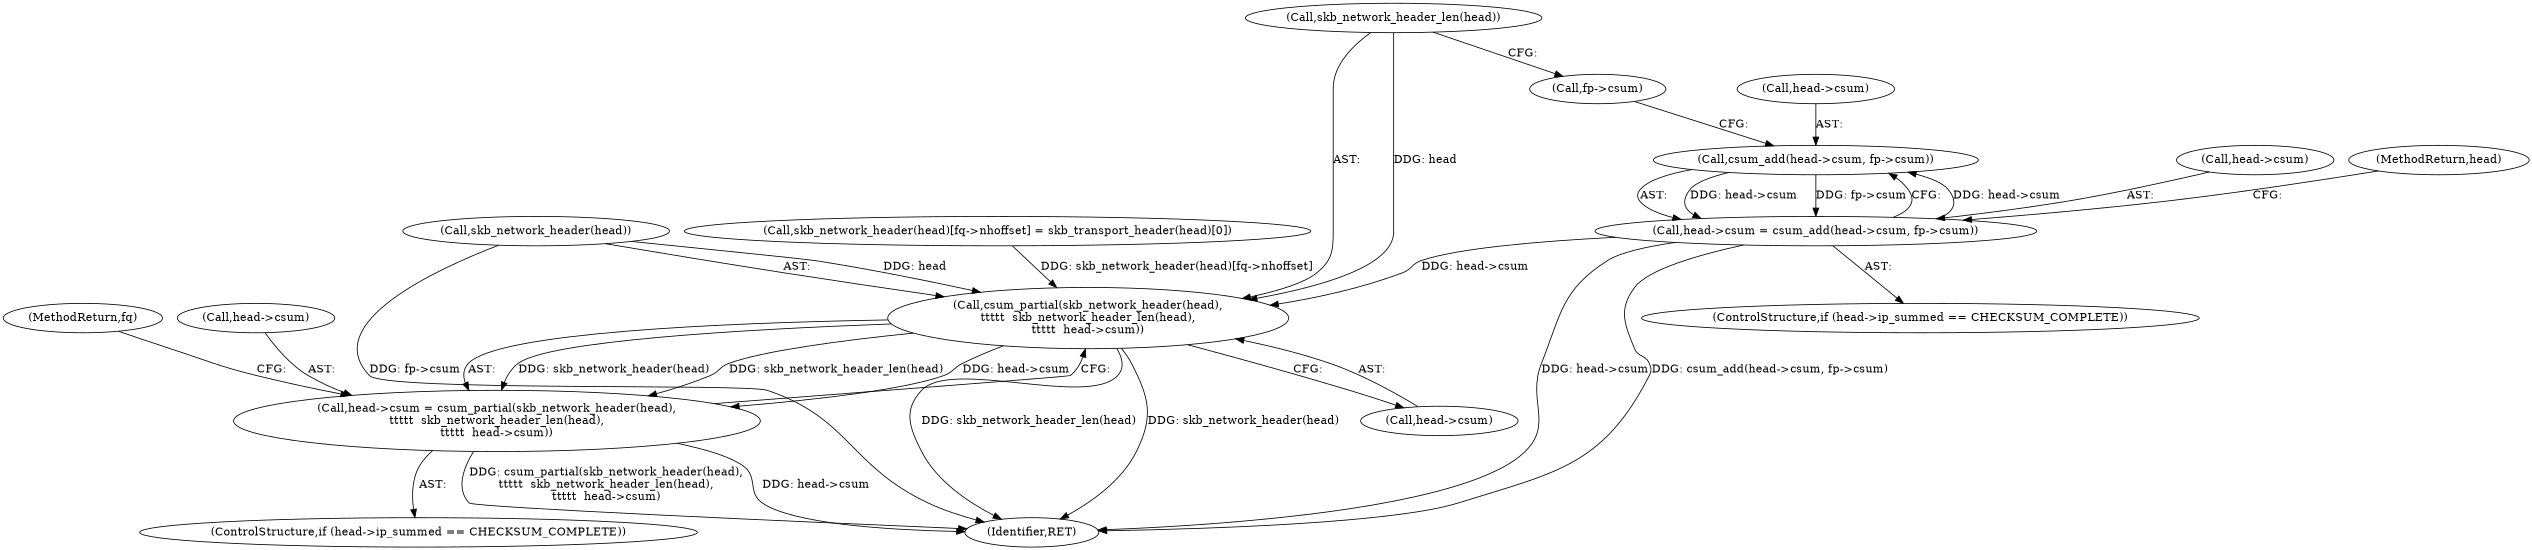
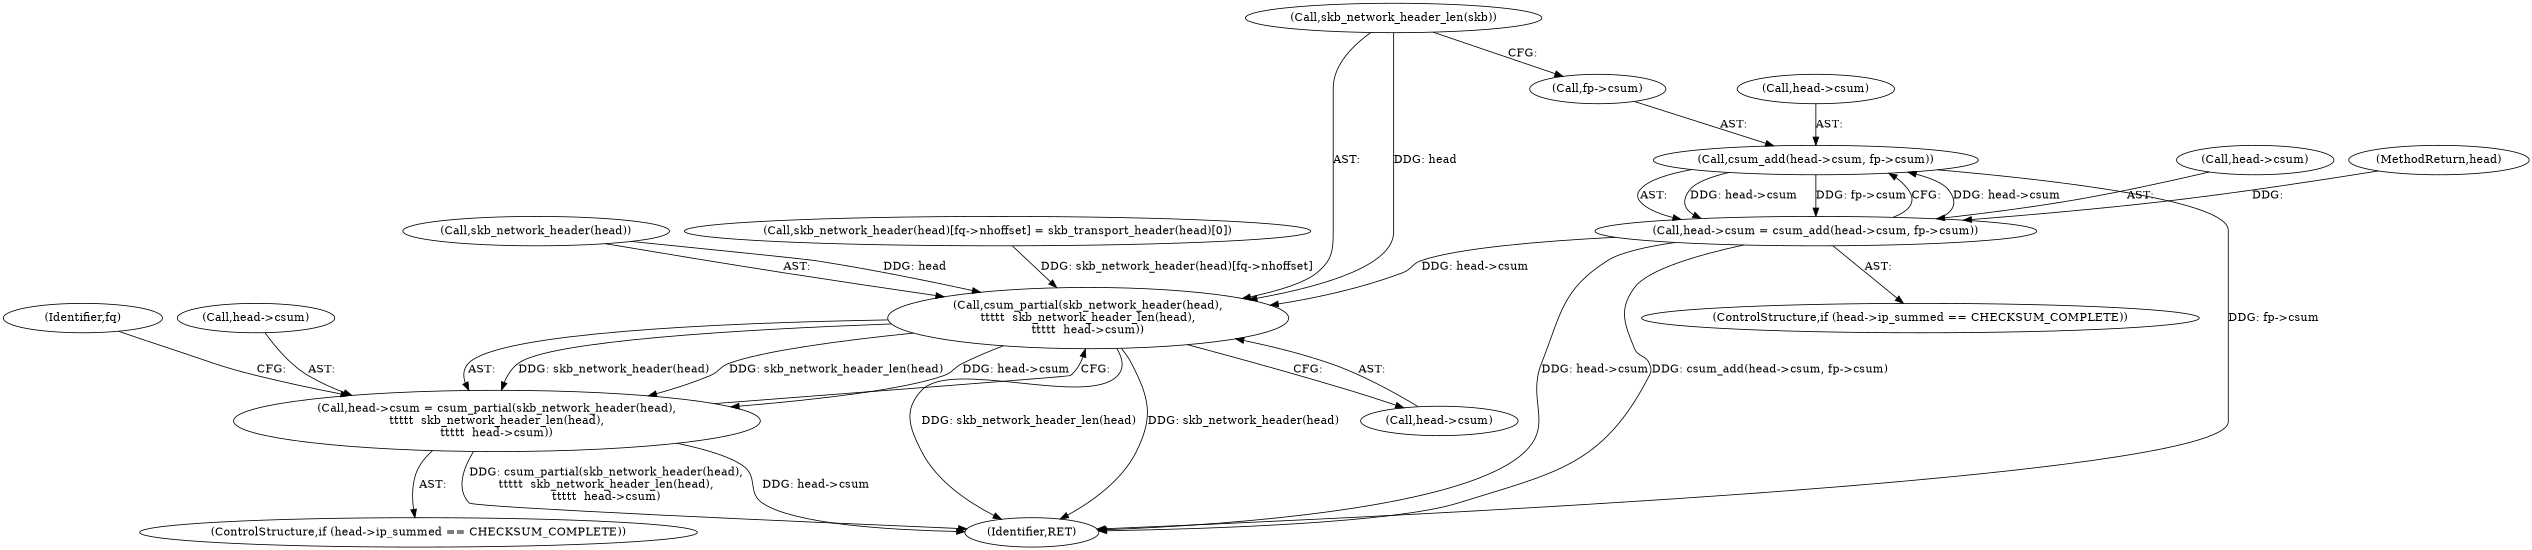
node "(Call,skb_network_header_len(head))": label "(Call,skb_network_header_len(head))" -> "(Call,skb_network_header_len(skb))"
edge "(Call,fp->csum)" -> "(Call,csum_add(head->csum, fp->csum))": label "CFG: " -> "AST: "
edge "(MethodReturn,head)" -> "(Call,head->csum = csum_add(head->csum, fp->csum))": label "CFG: " -> "DDG: "
node "(MethodReturn,fq)": label "(MethodReturn,fq)" -> "(Identifier,fq)"
edge "(Call,skb_network_header(head))" -> "(Identifier,RET)": now "(Call,csum_add(head->csum, fp->csum))" -> "(Identifier,RET)"
